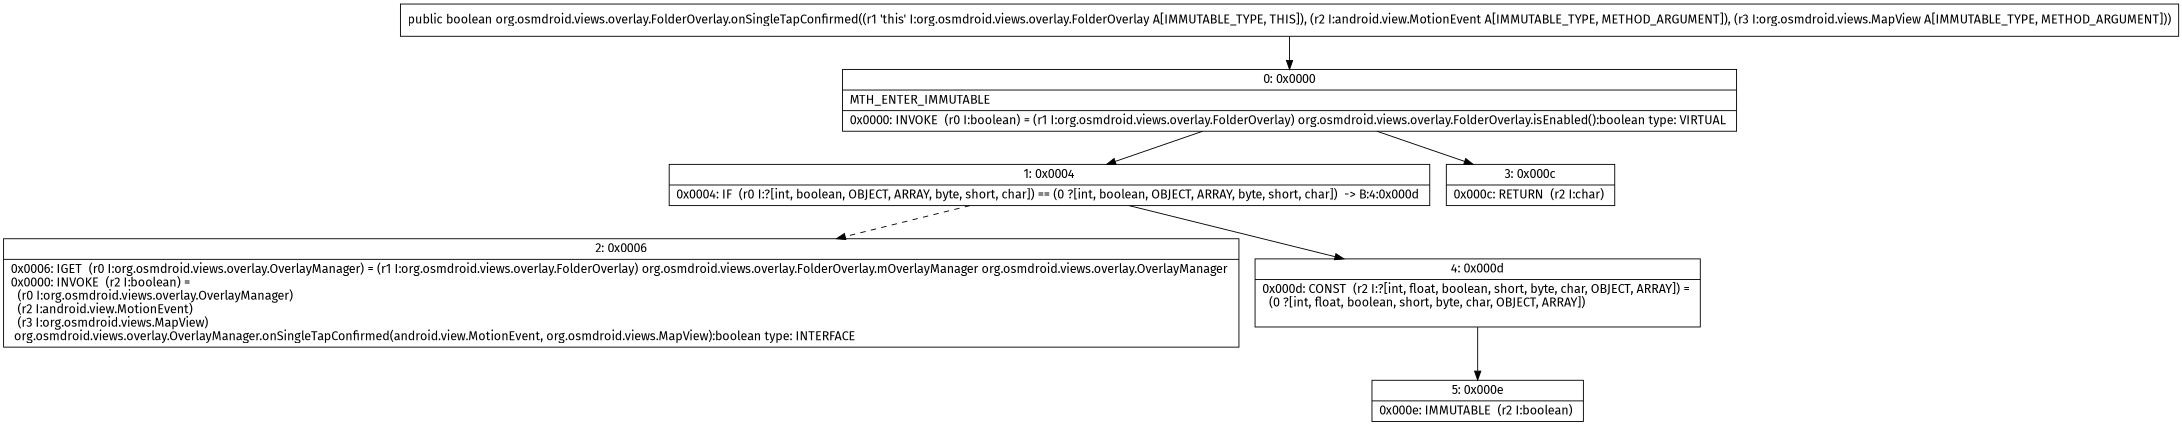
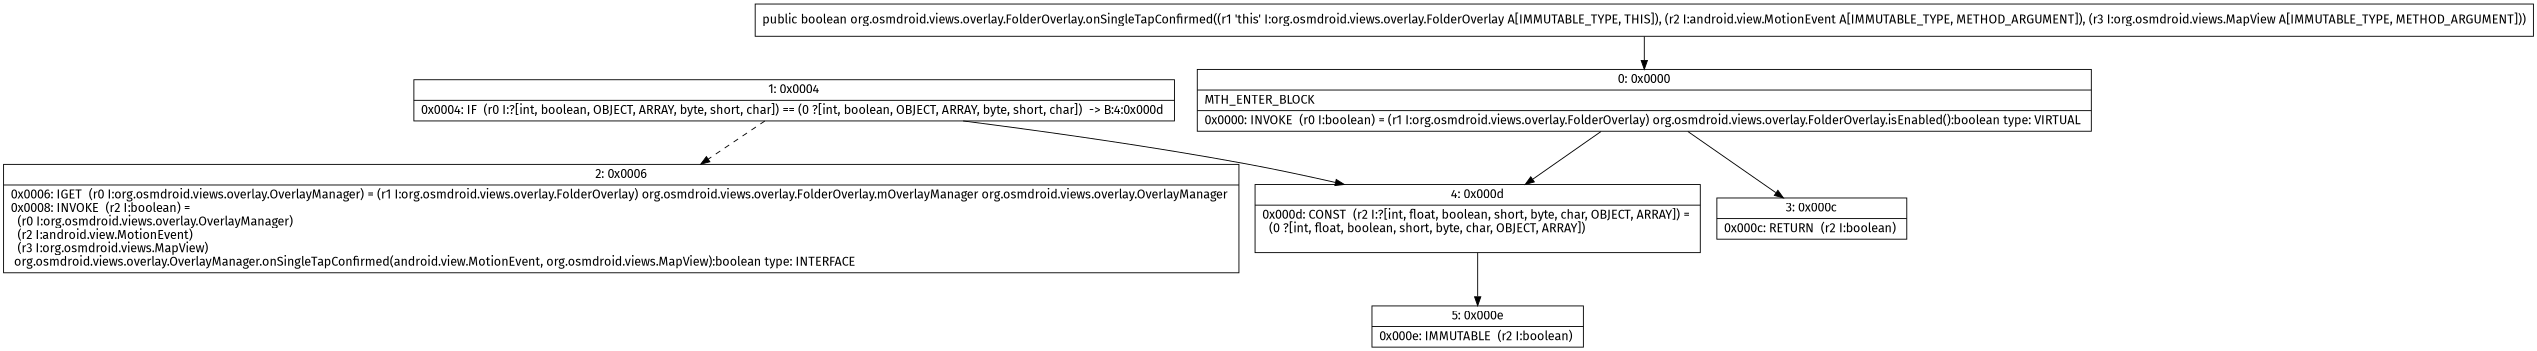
node "0: 0x0000": text "MTH_ENTER_IMMUTABLE" -> "MTH_ENTER_BLOCK"
edge "0: 0x0000" -> "1: 0x0004": now "0: 0x0000" -> "4: 0x000d"
node "3: 0x000c": text "0x000c: RETURN  (r2 I:char)" -> "0x000c: RETURN  (r2 I:boolean)"
node "2: 0x0006": text "0x0000: INVOKE  (r2 I:boolean) =" -> "0x0008: INVOKE  (r2 I:boolean) ="
